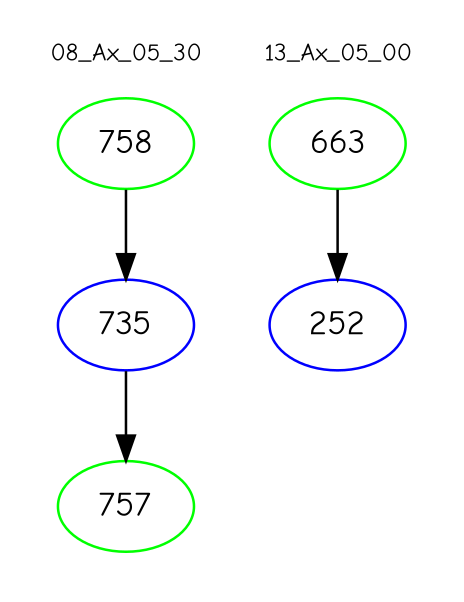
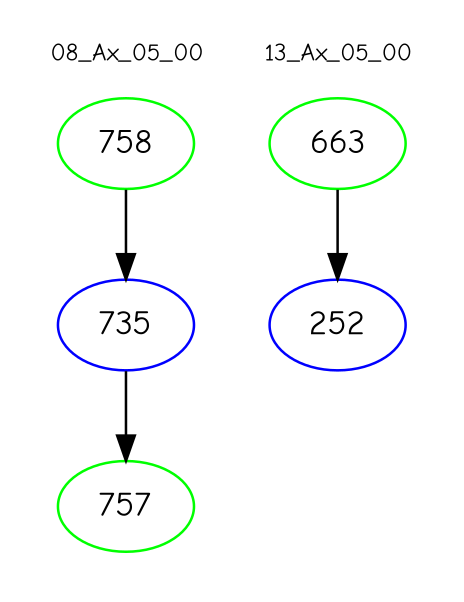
cluster "08_Ax_05_30": label "08_Ax_05_30" -> "08_Ax_05_00"
